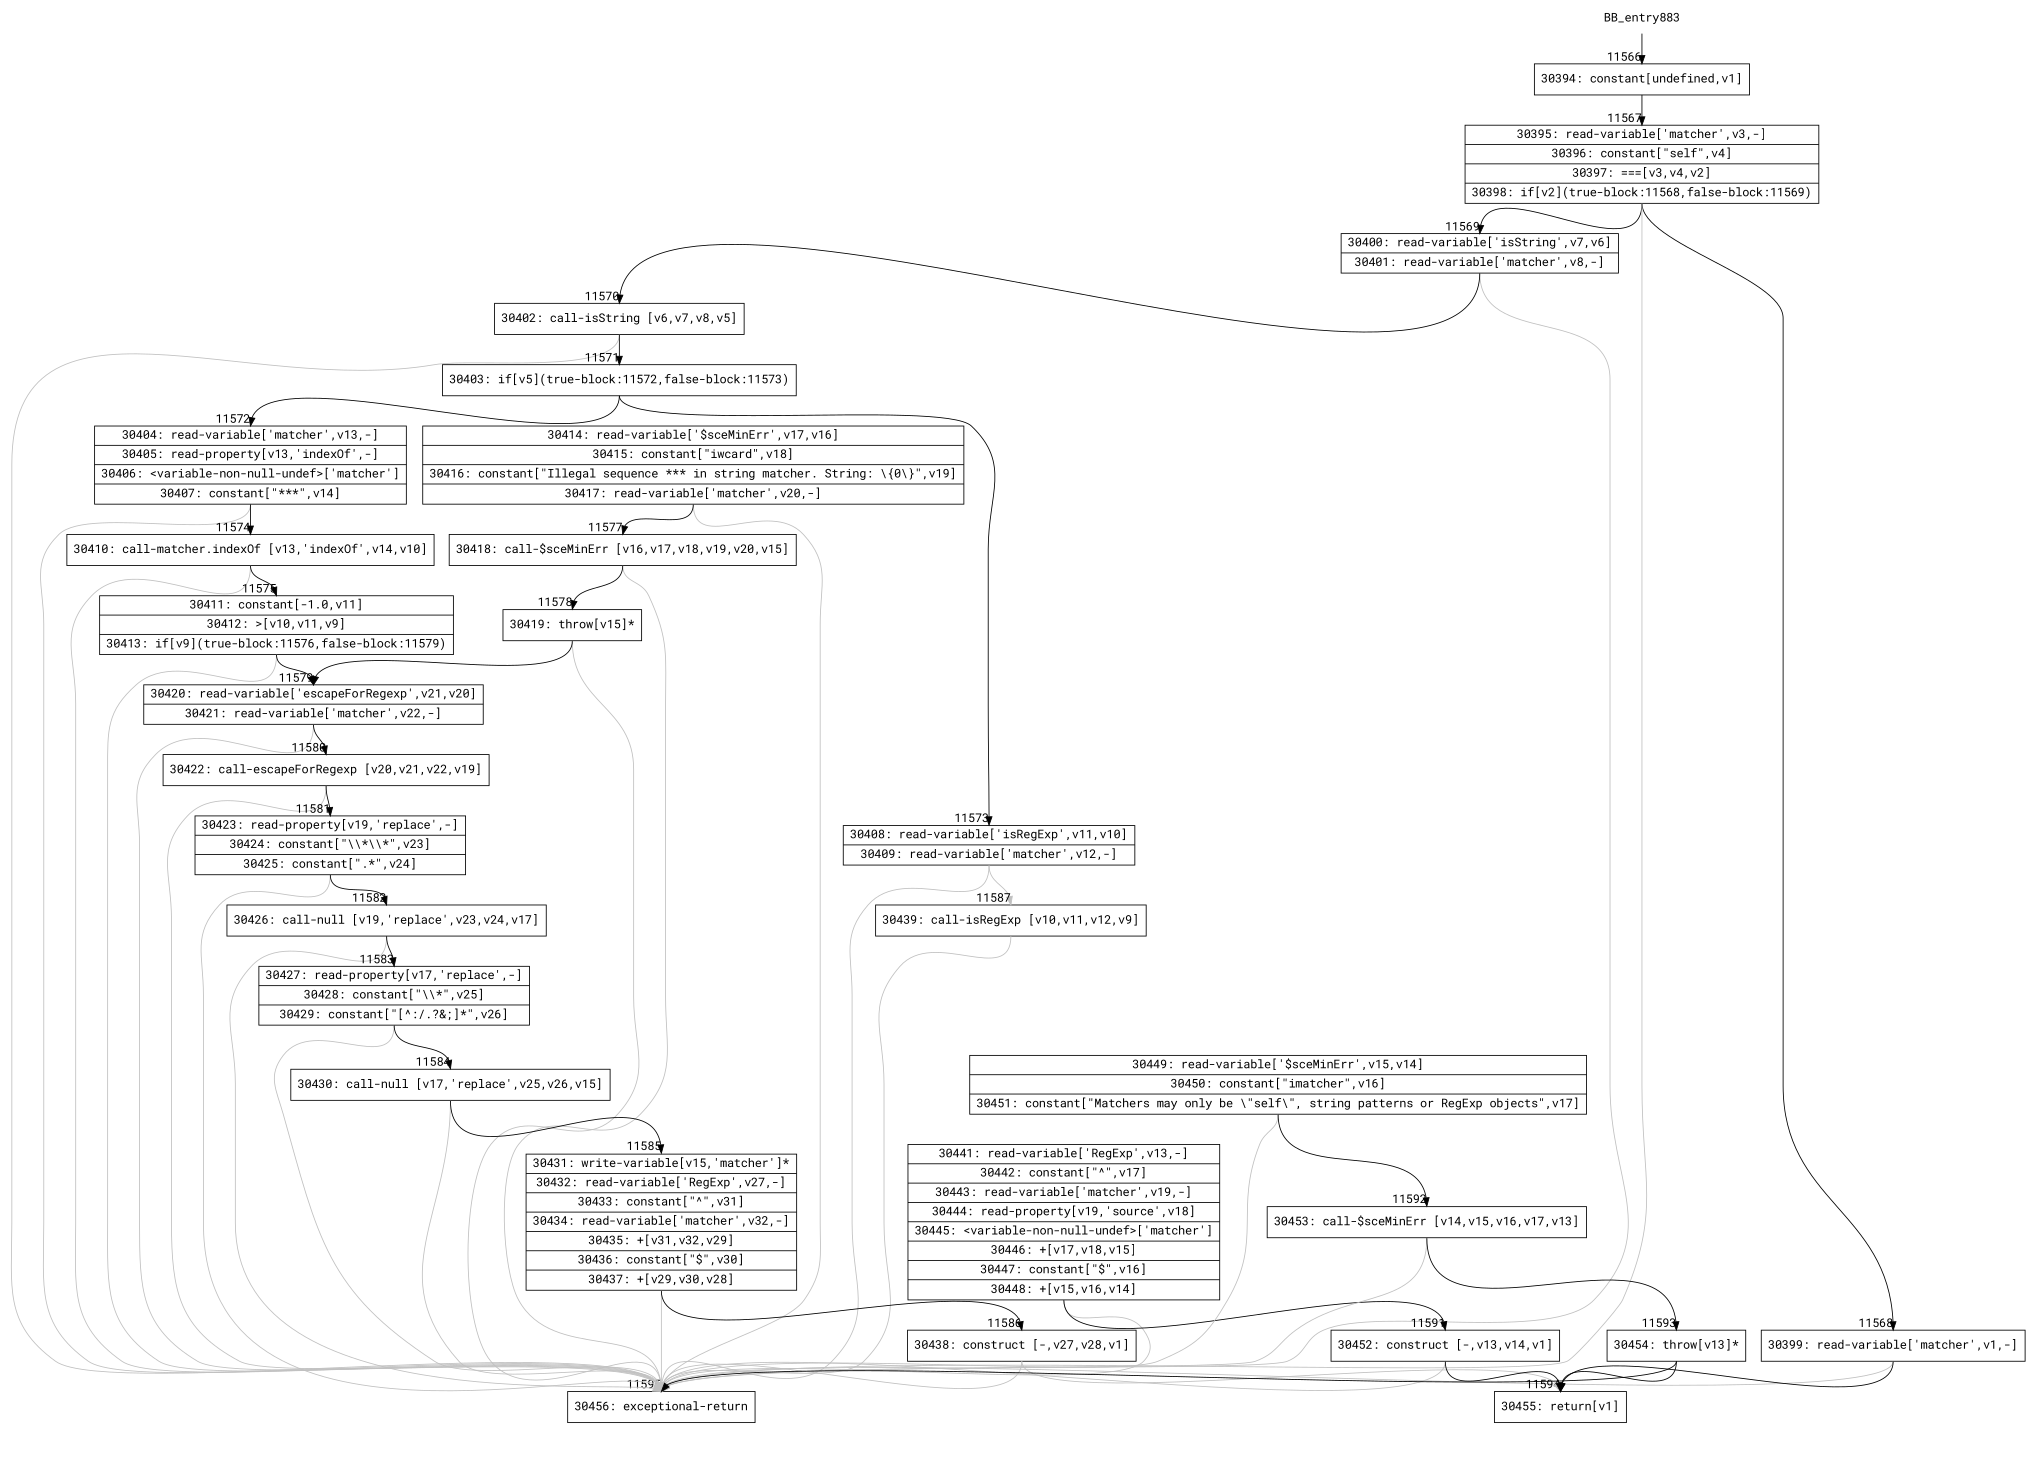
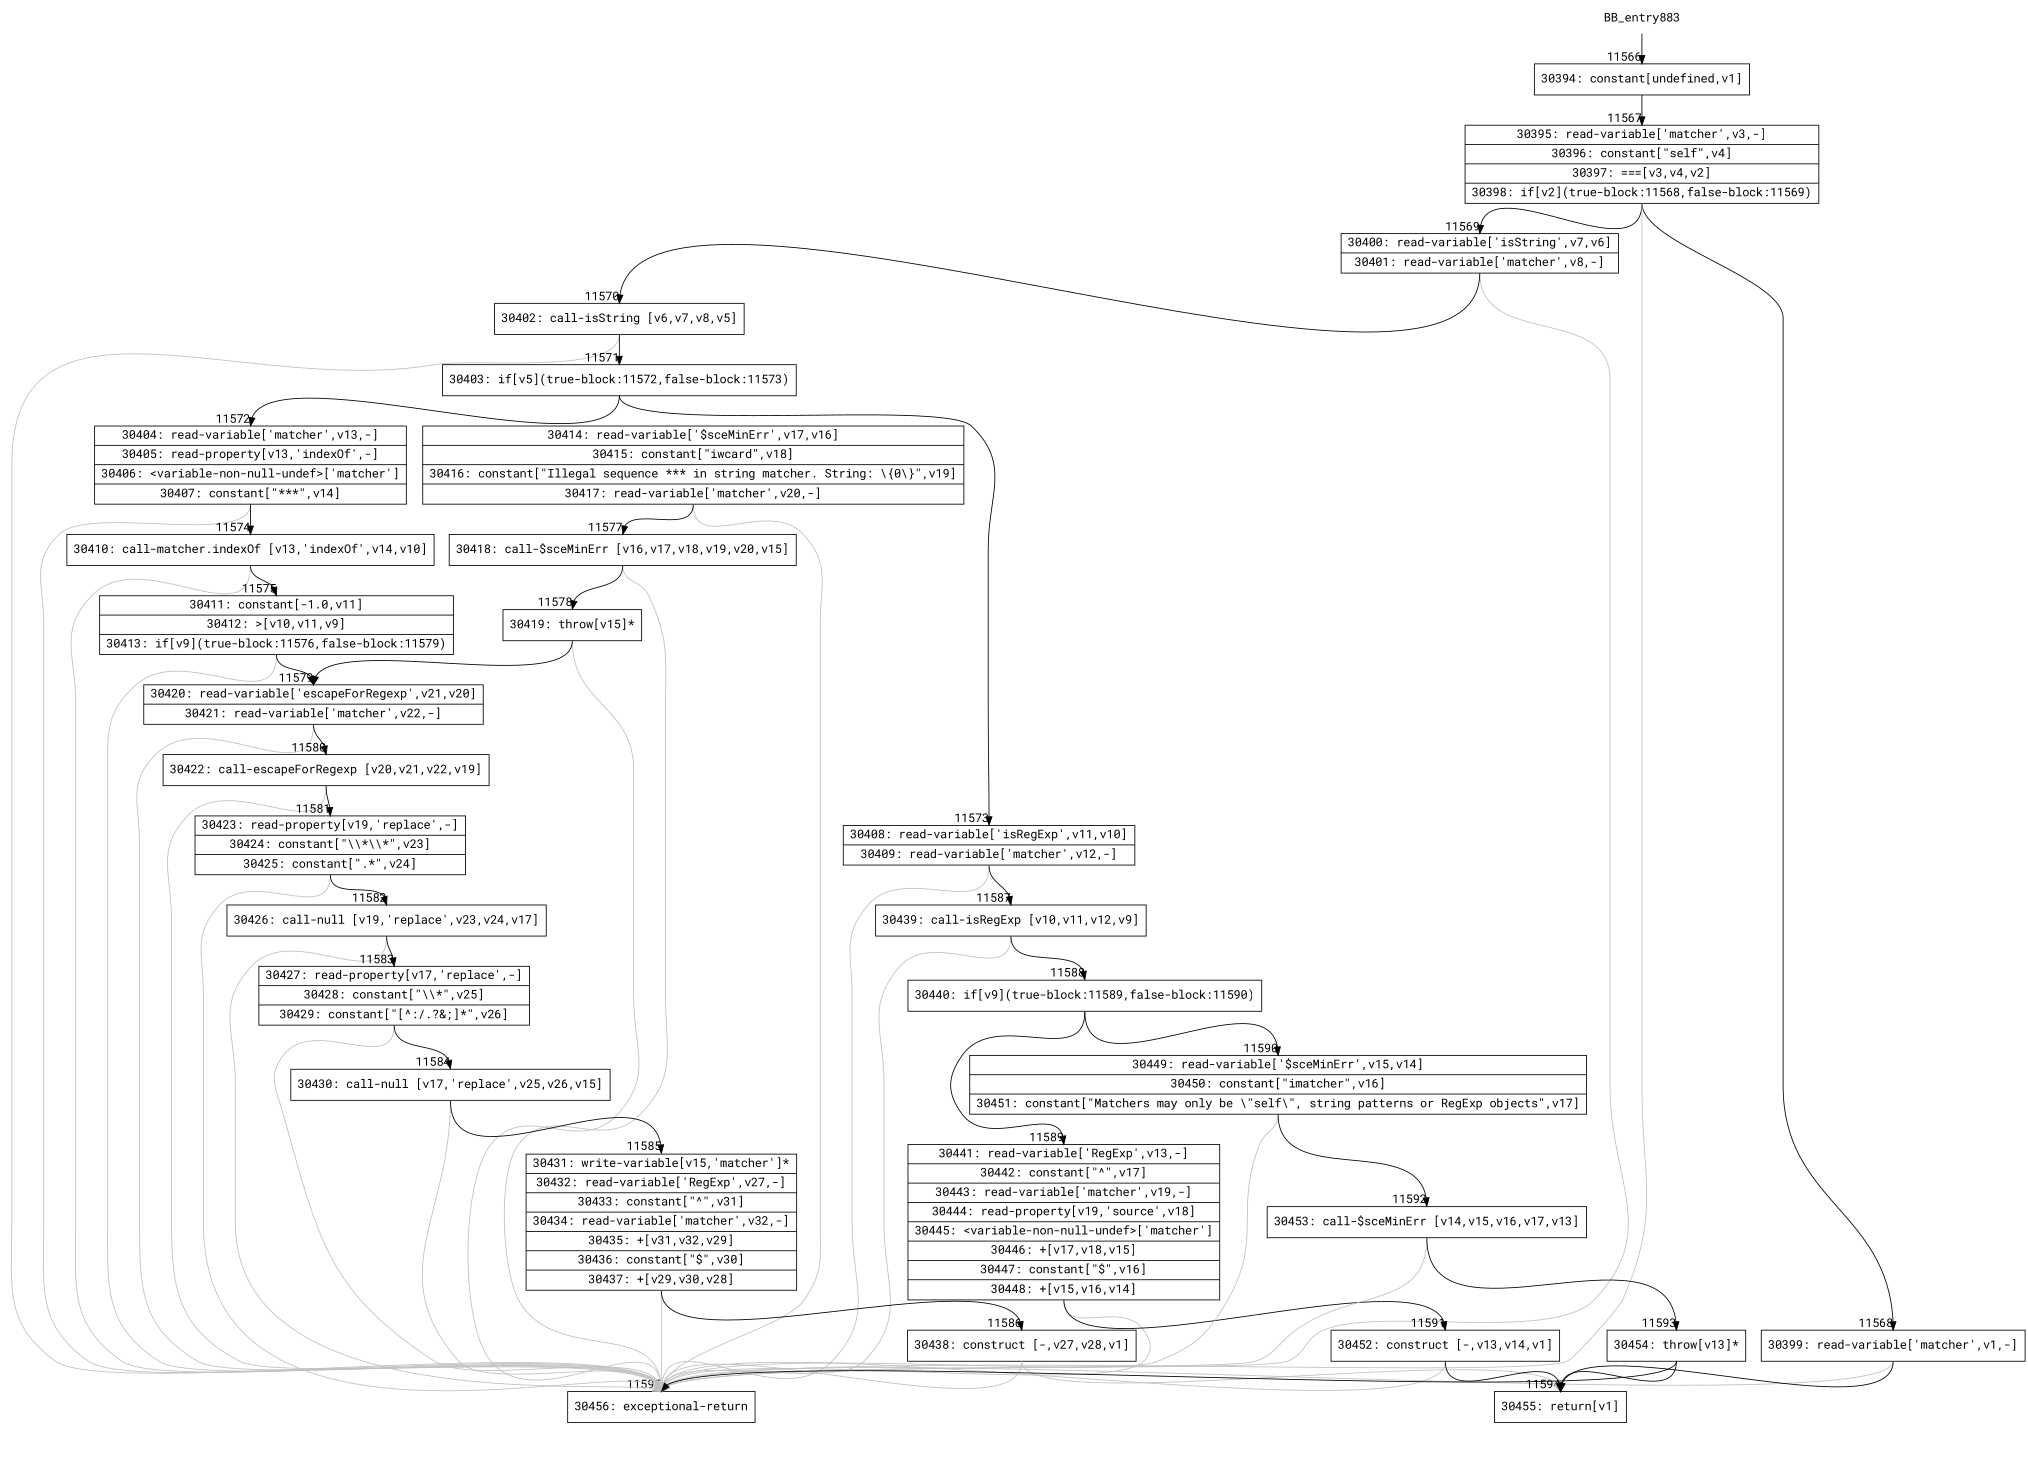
edge "30408: read-variable['isRegExp',v11,v10]" -> "30439: call-isRegExp [v10,v11,v12,v9]": color gray -> black
node "30440: if[v9](true-block:11589,false-block:11590)": added
